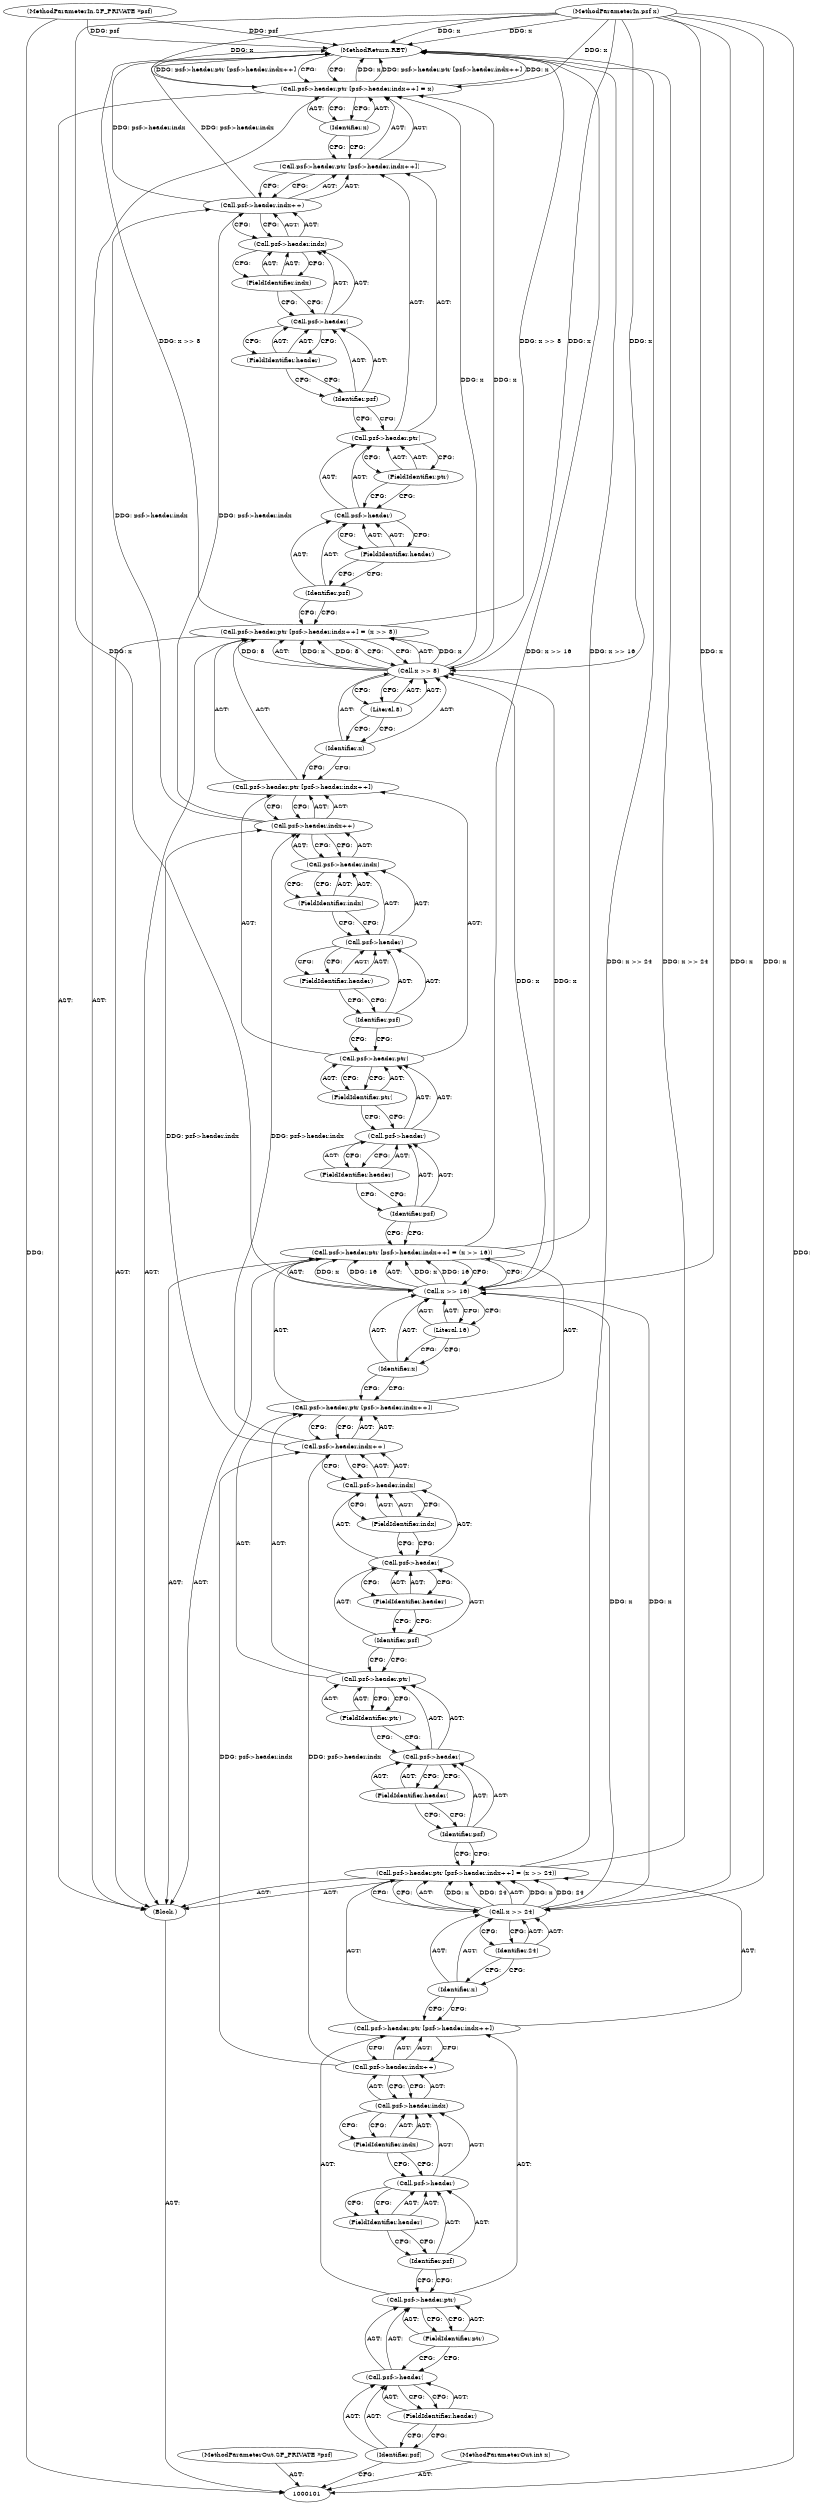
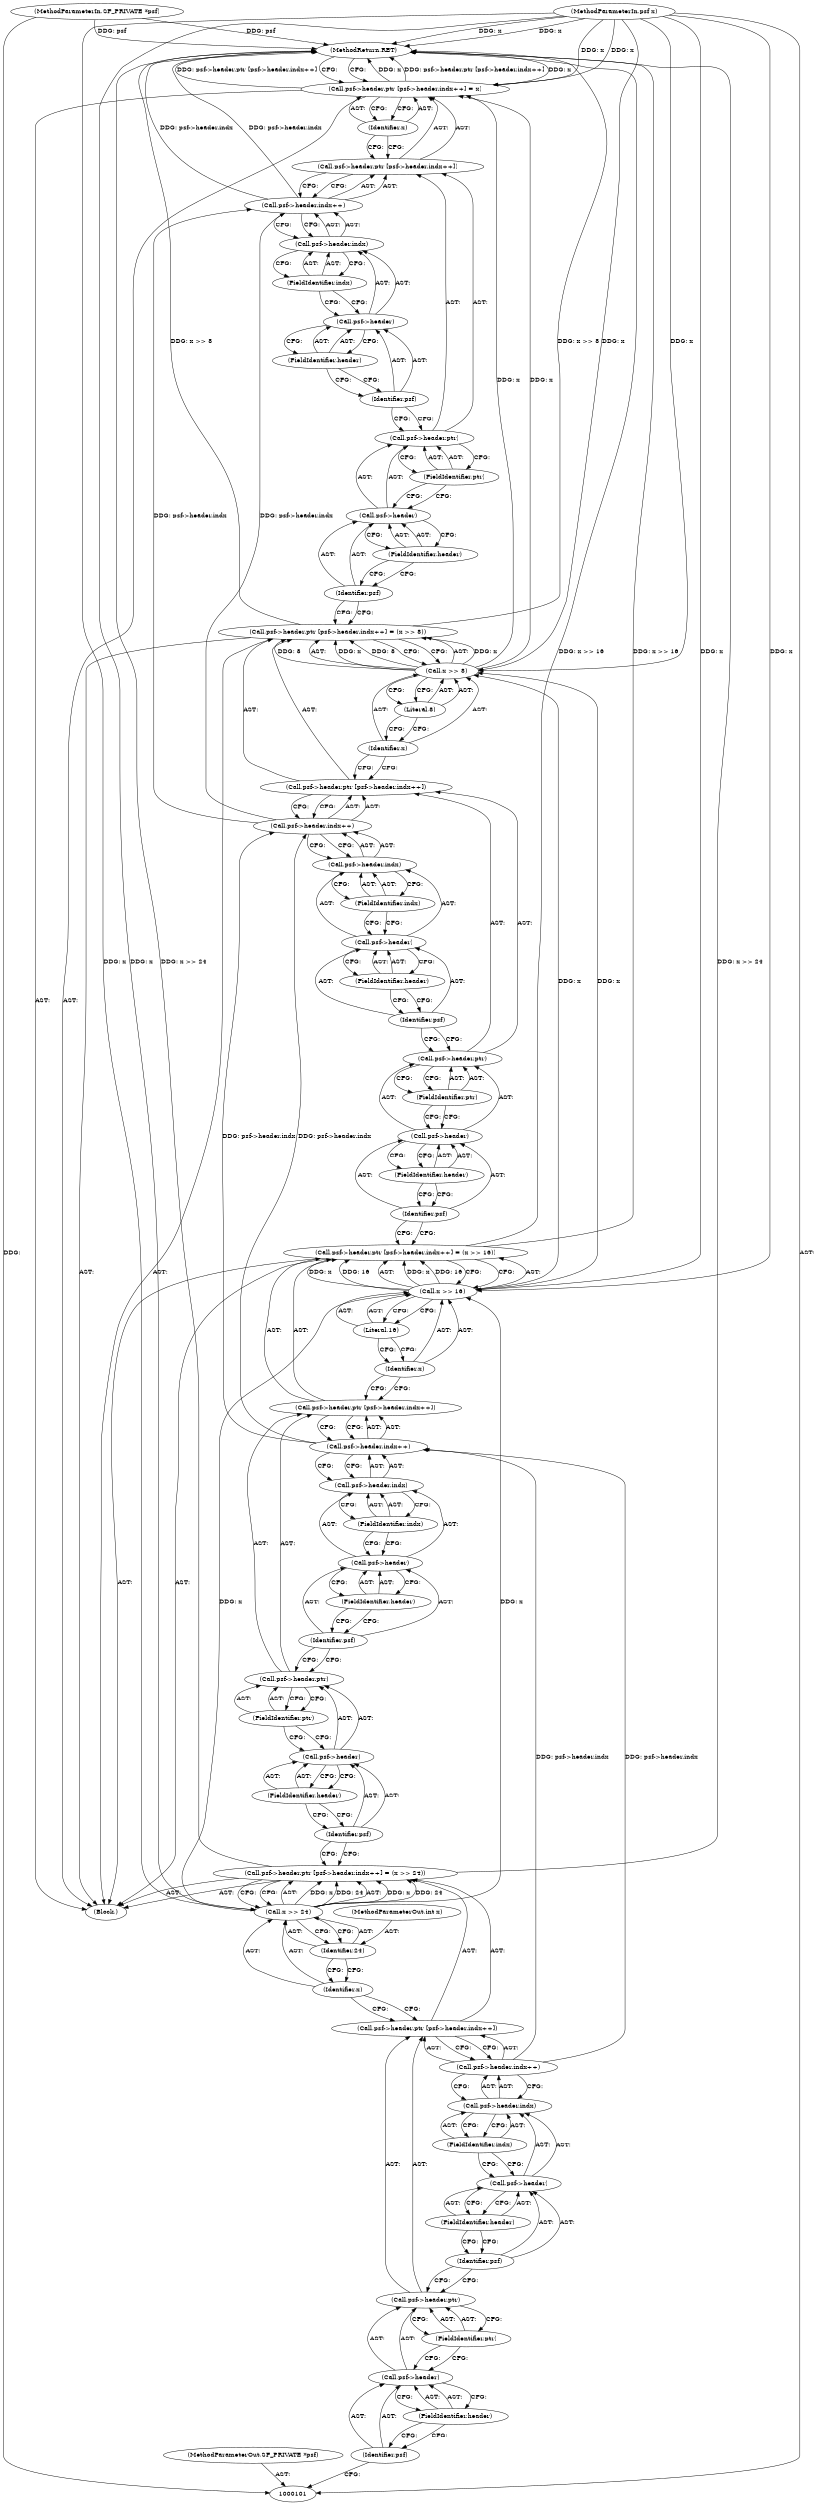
edge "(MethodParameterIn,psf x)" -> "1000101": label "DDG: " -> "AST: "
edge "(Block,)" -> "1000101": removed, label "AST:"
edge "(MethodParameterOut,int x)" -> "1000101": now "(MethodParameterOut,int x)" -> "(Identifier,24)"
